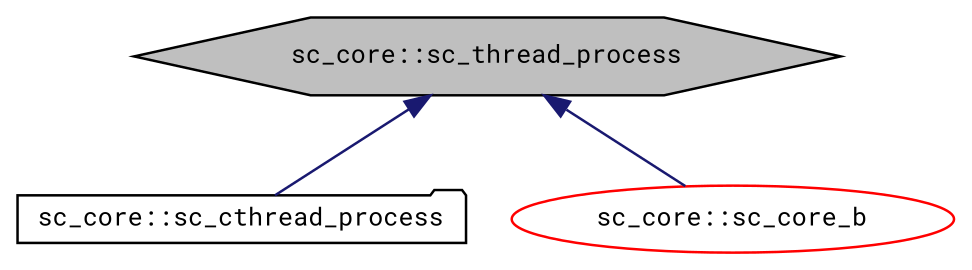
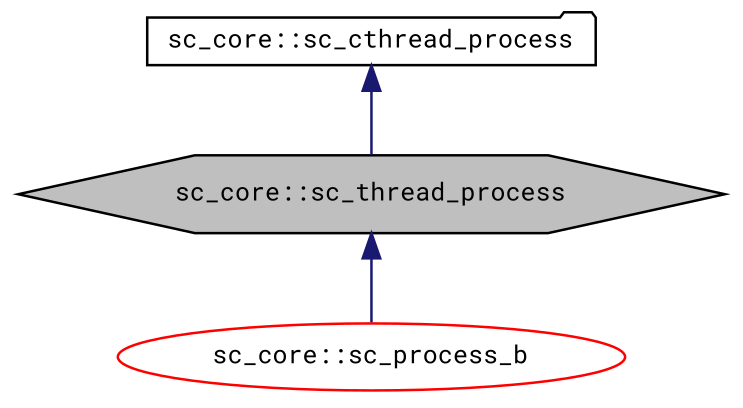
edge "sc_core::sc_cthread_process" -> "sc_core::sc_thread_process": reversed
node "sc_core::sc_core_b": label "sc_core::sc_core_b" -> "sc_core::sc_process_b"
